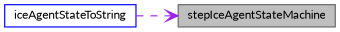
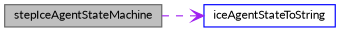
edge "iceAgentStateToString" -> "stepIceAgentStateMachine": reversed
